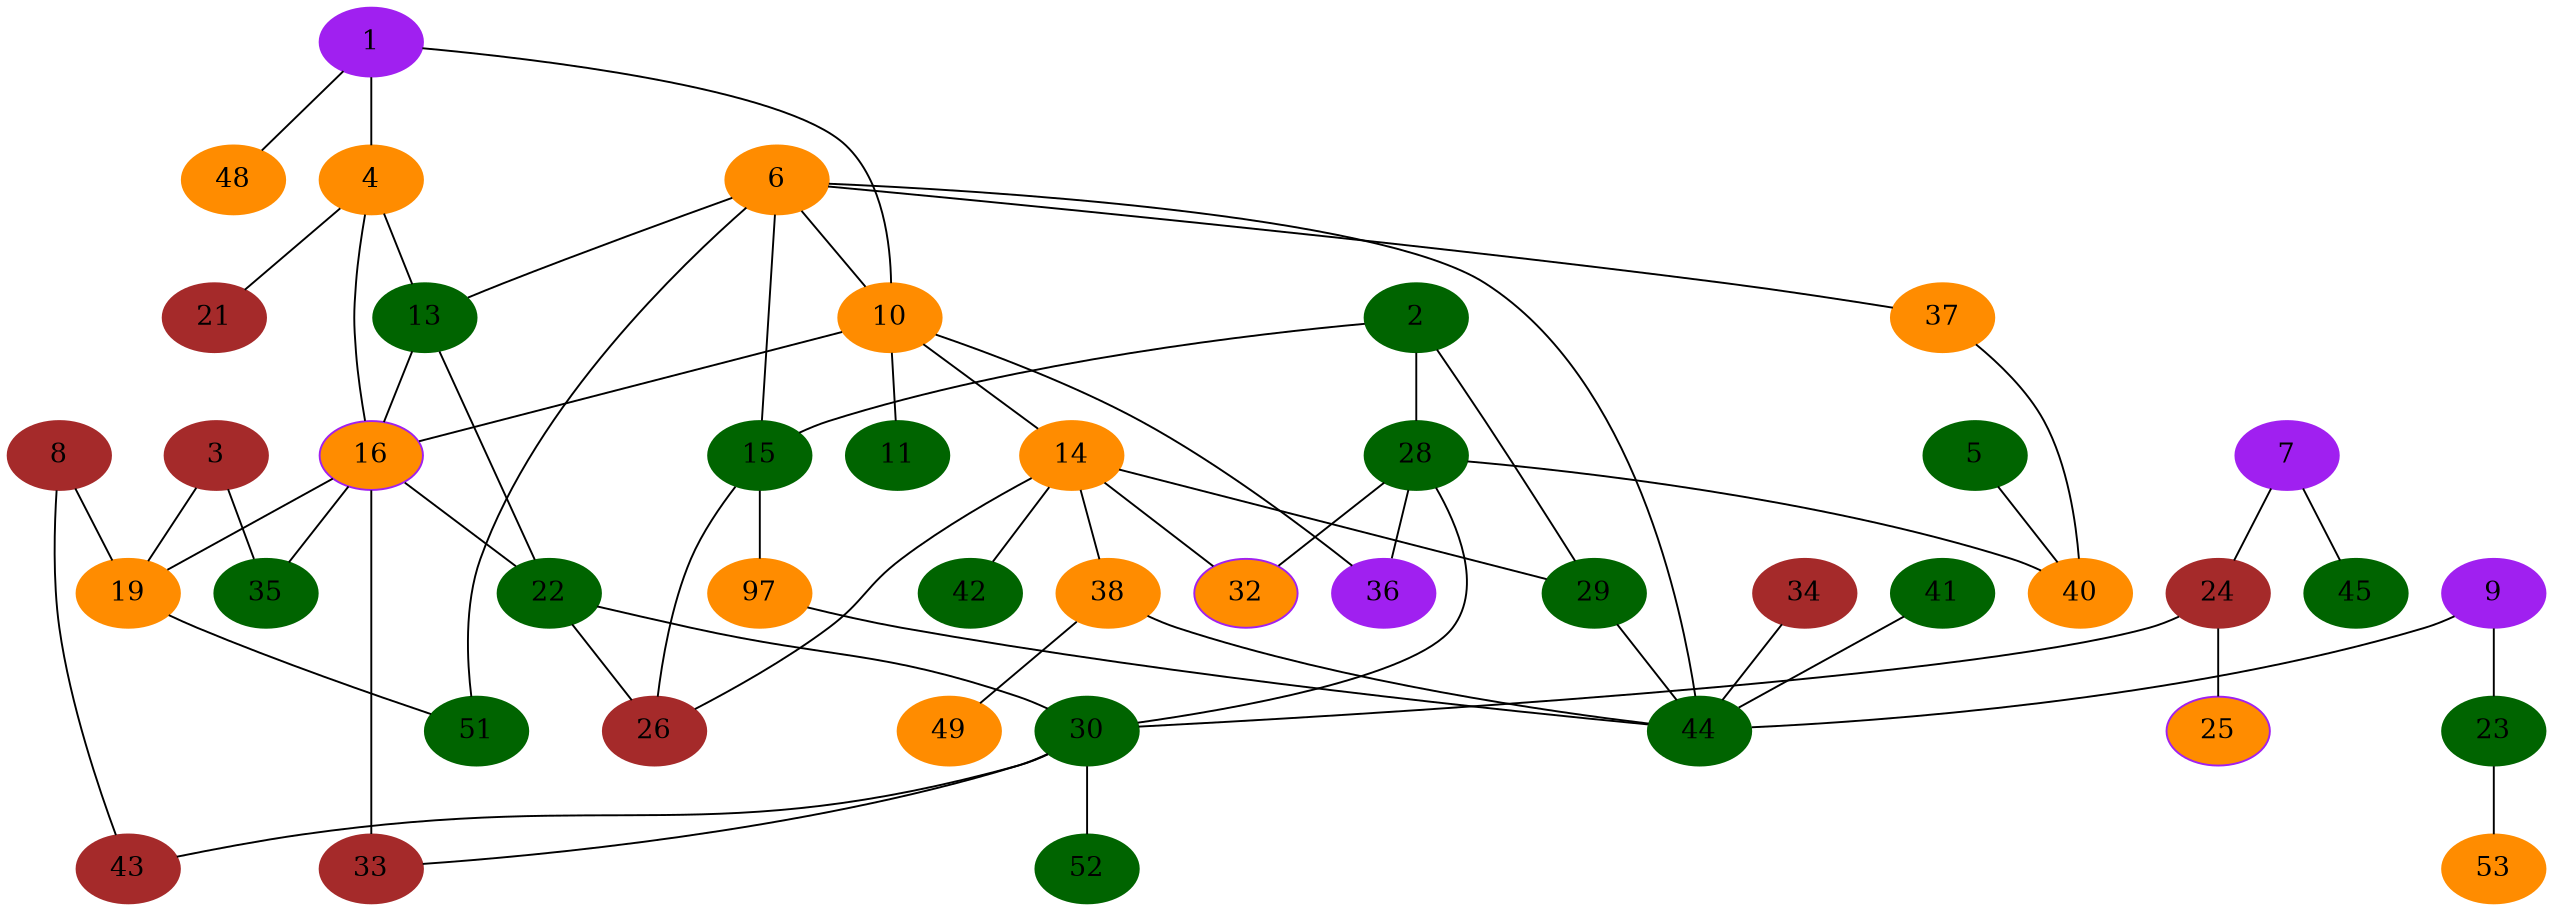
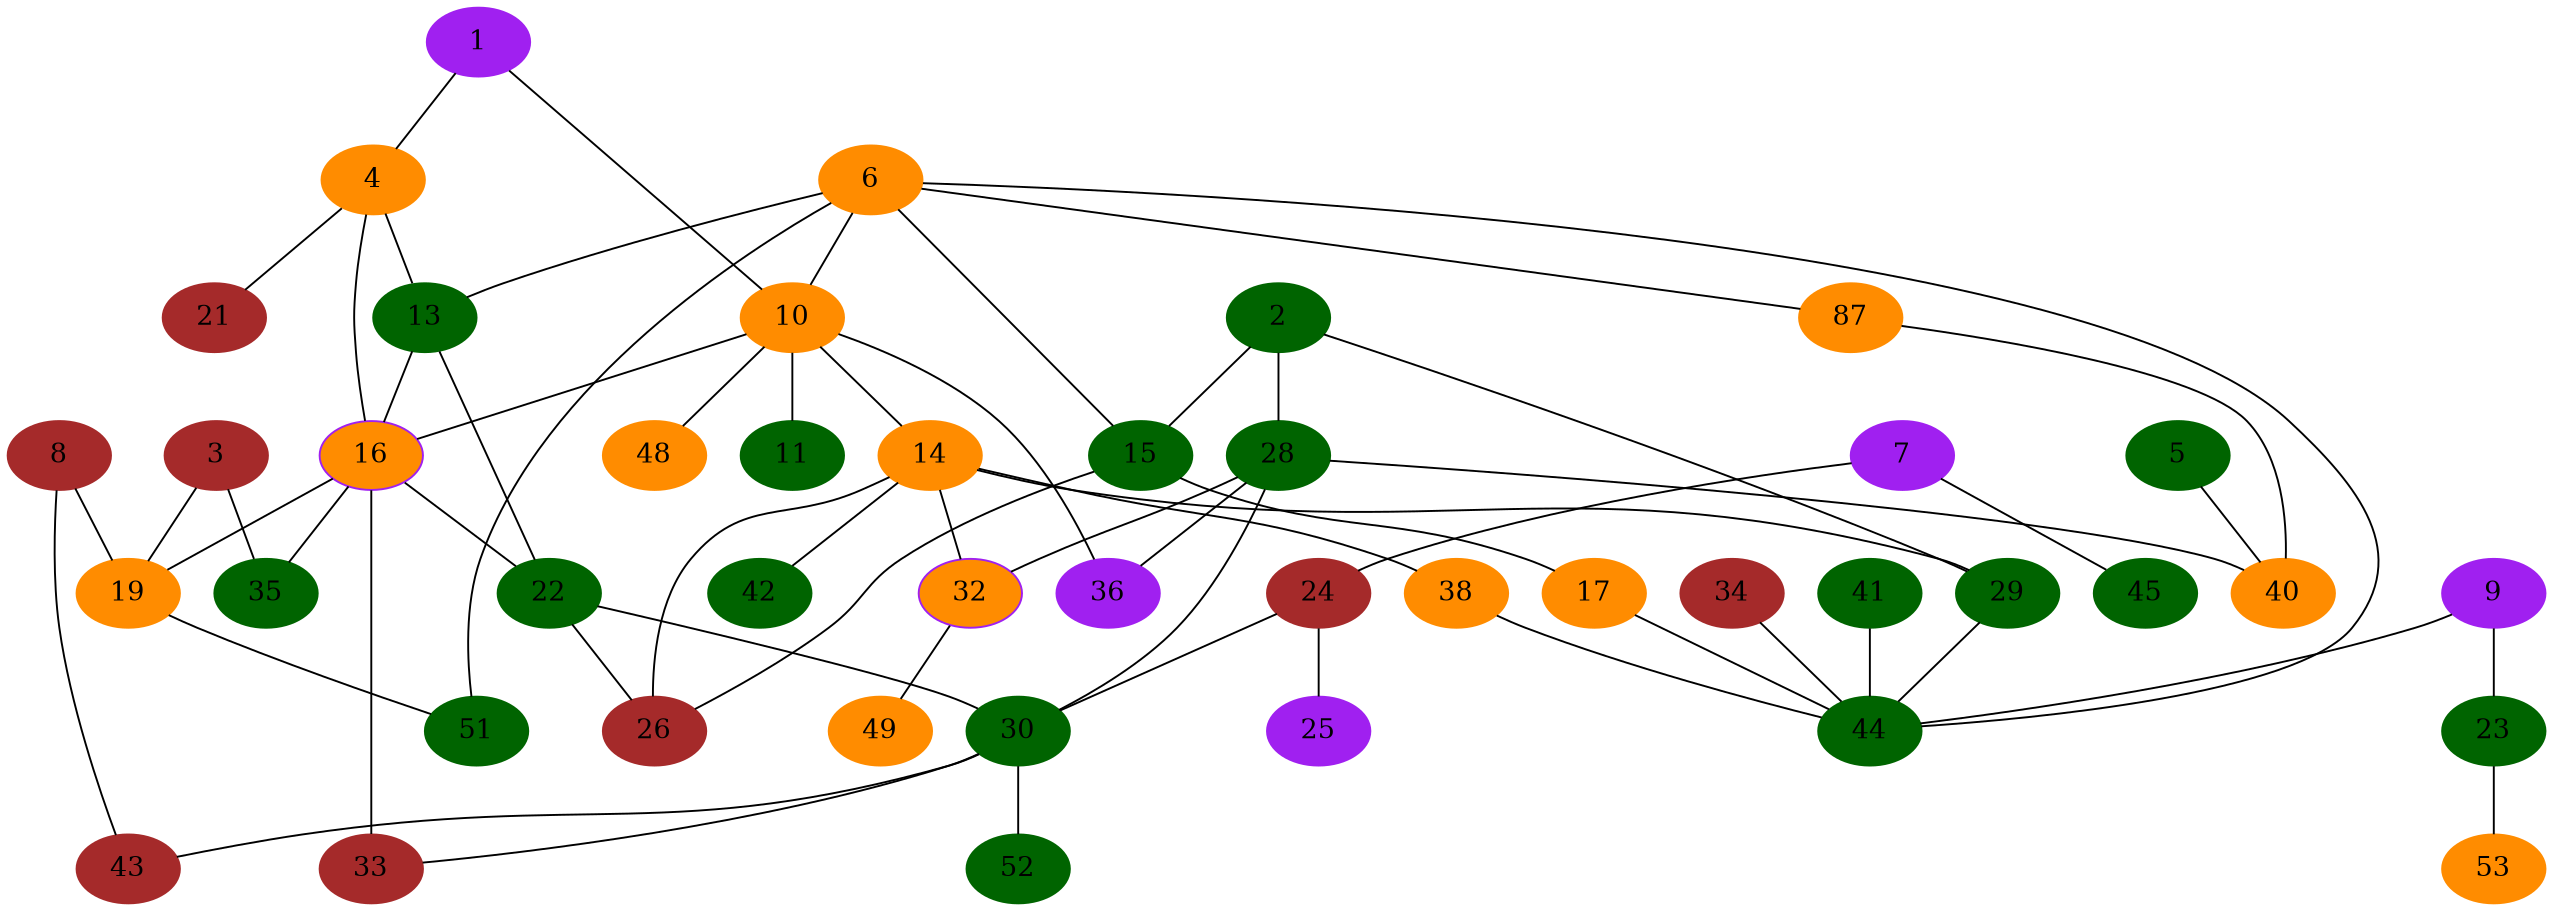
edge "1" -- "48": now "10" -- "48"
node "37": label "37" -> "87"
node "97": label "97" -> "17"
edge "38" -- "49": now "32" -- "49"
node "25": fillcolor darkorange -> purple
